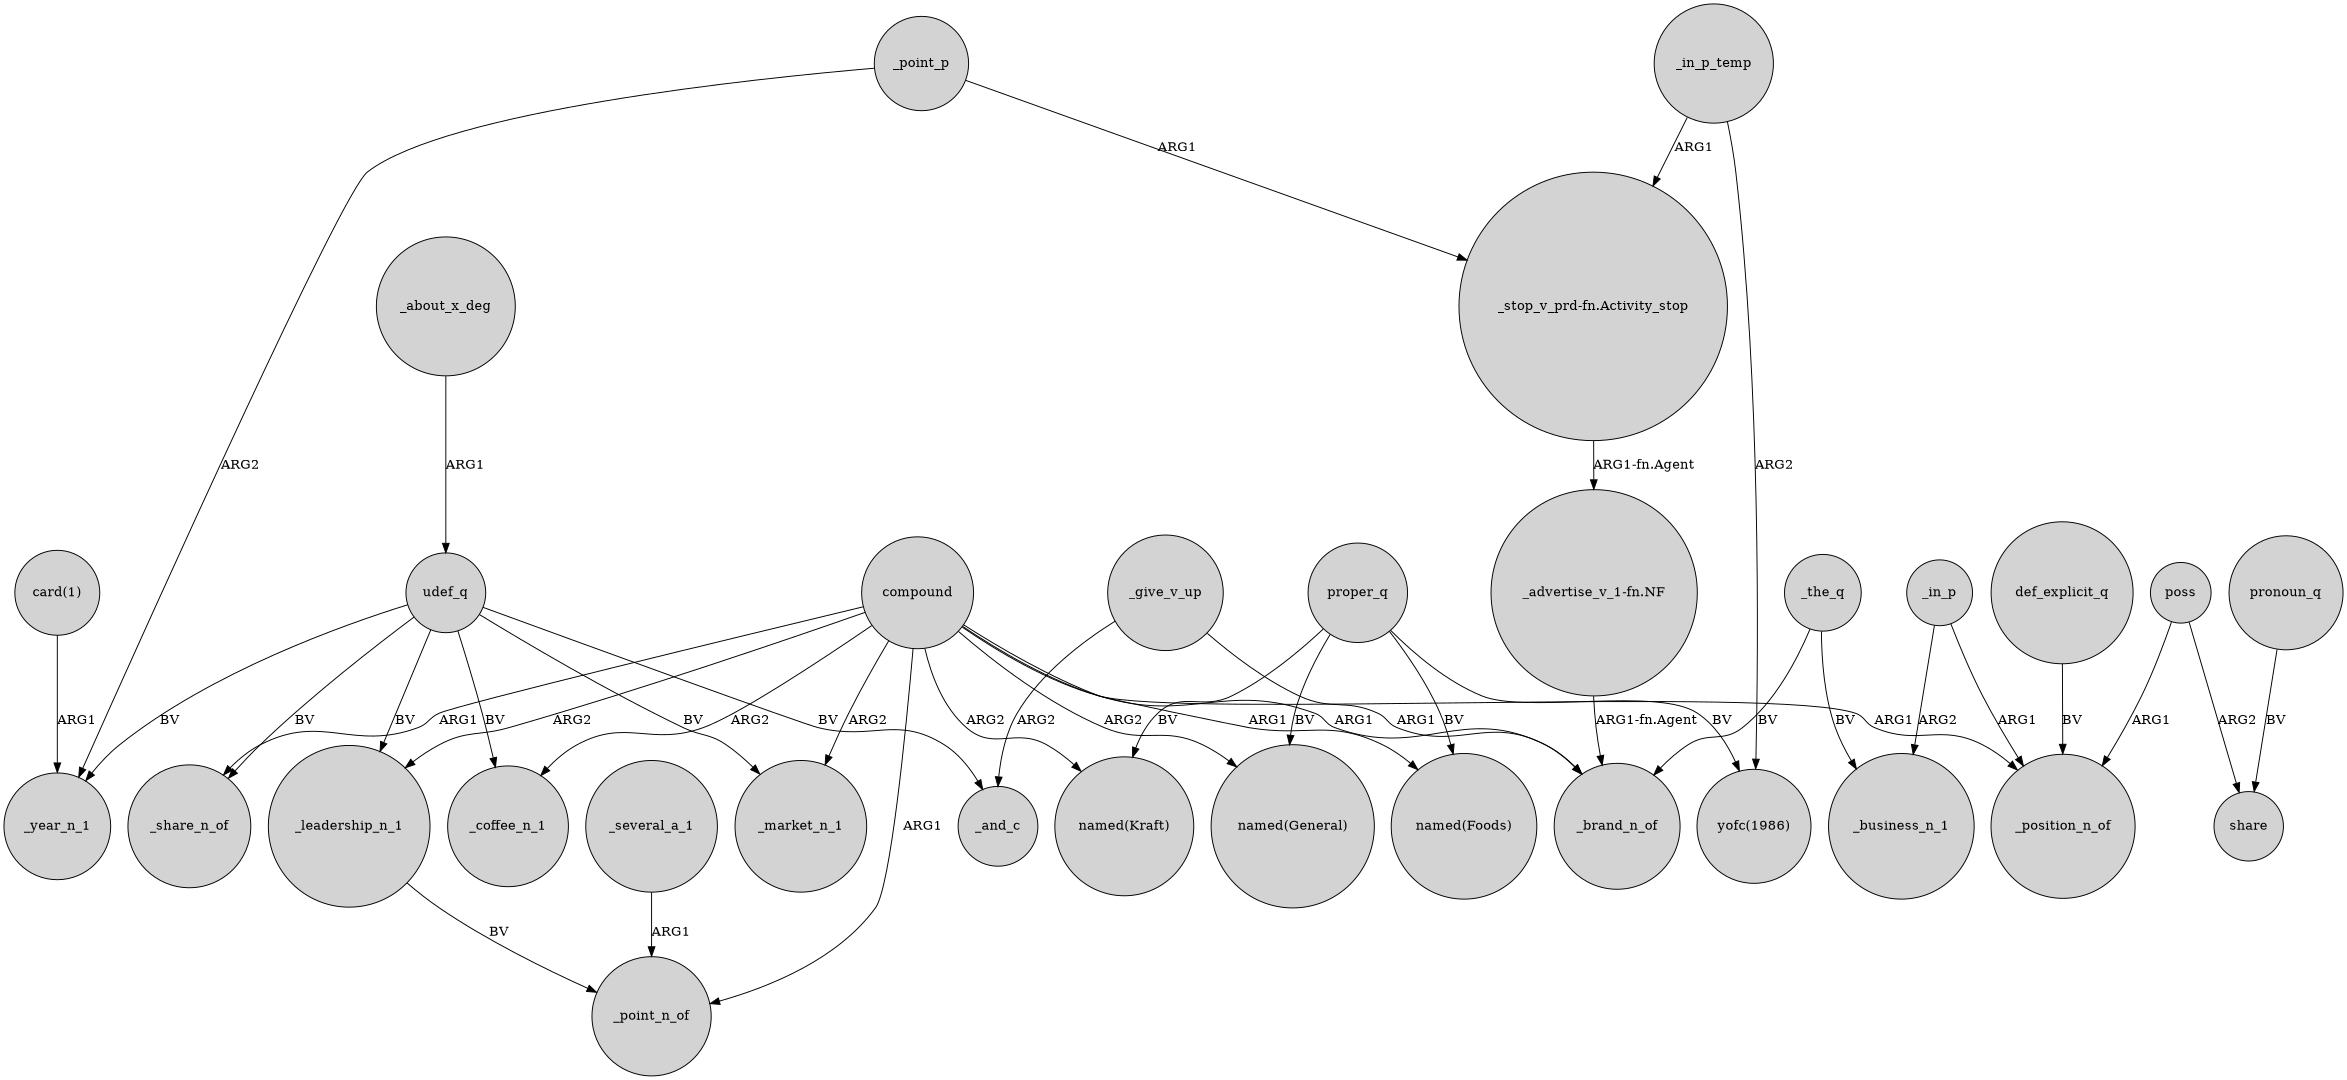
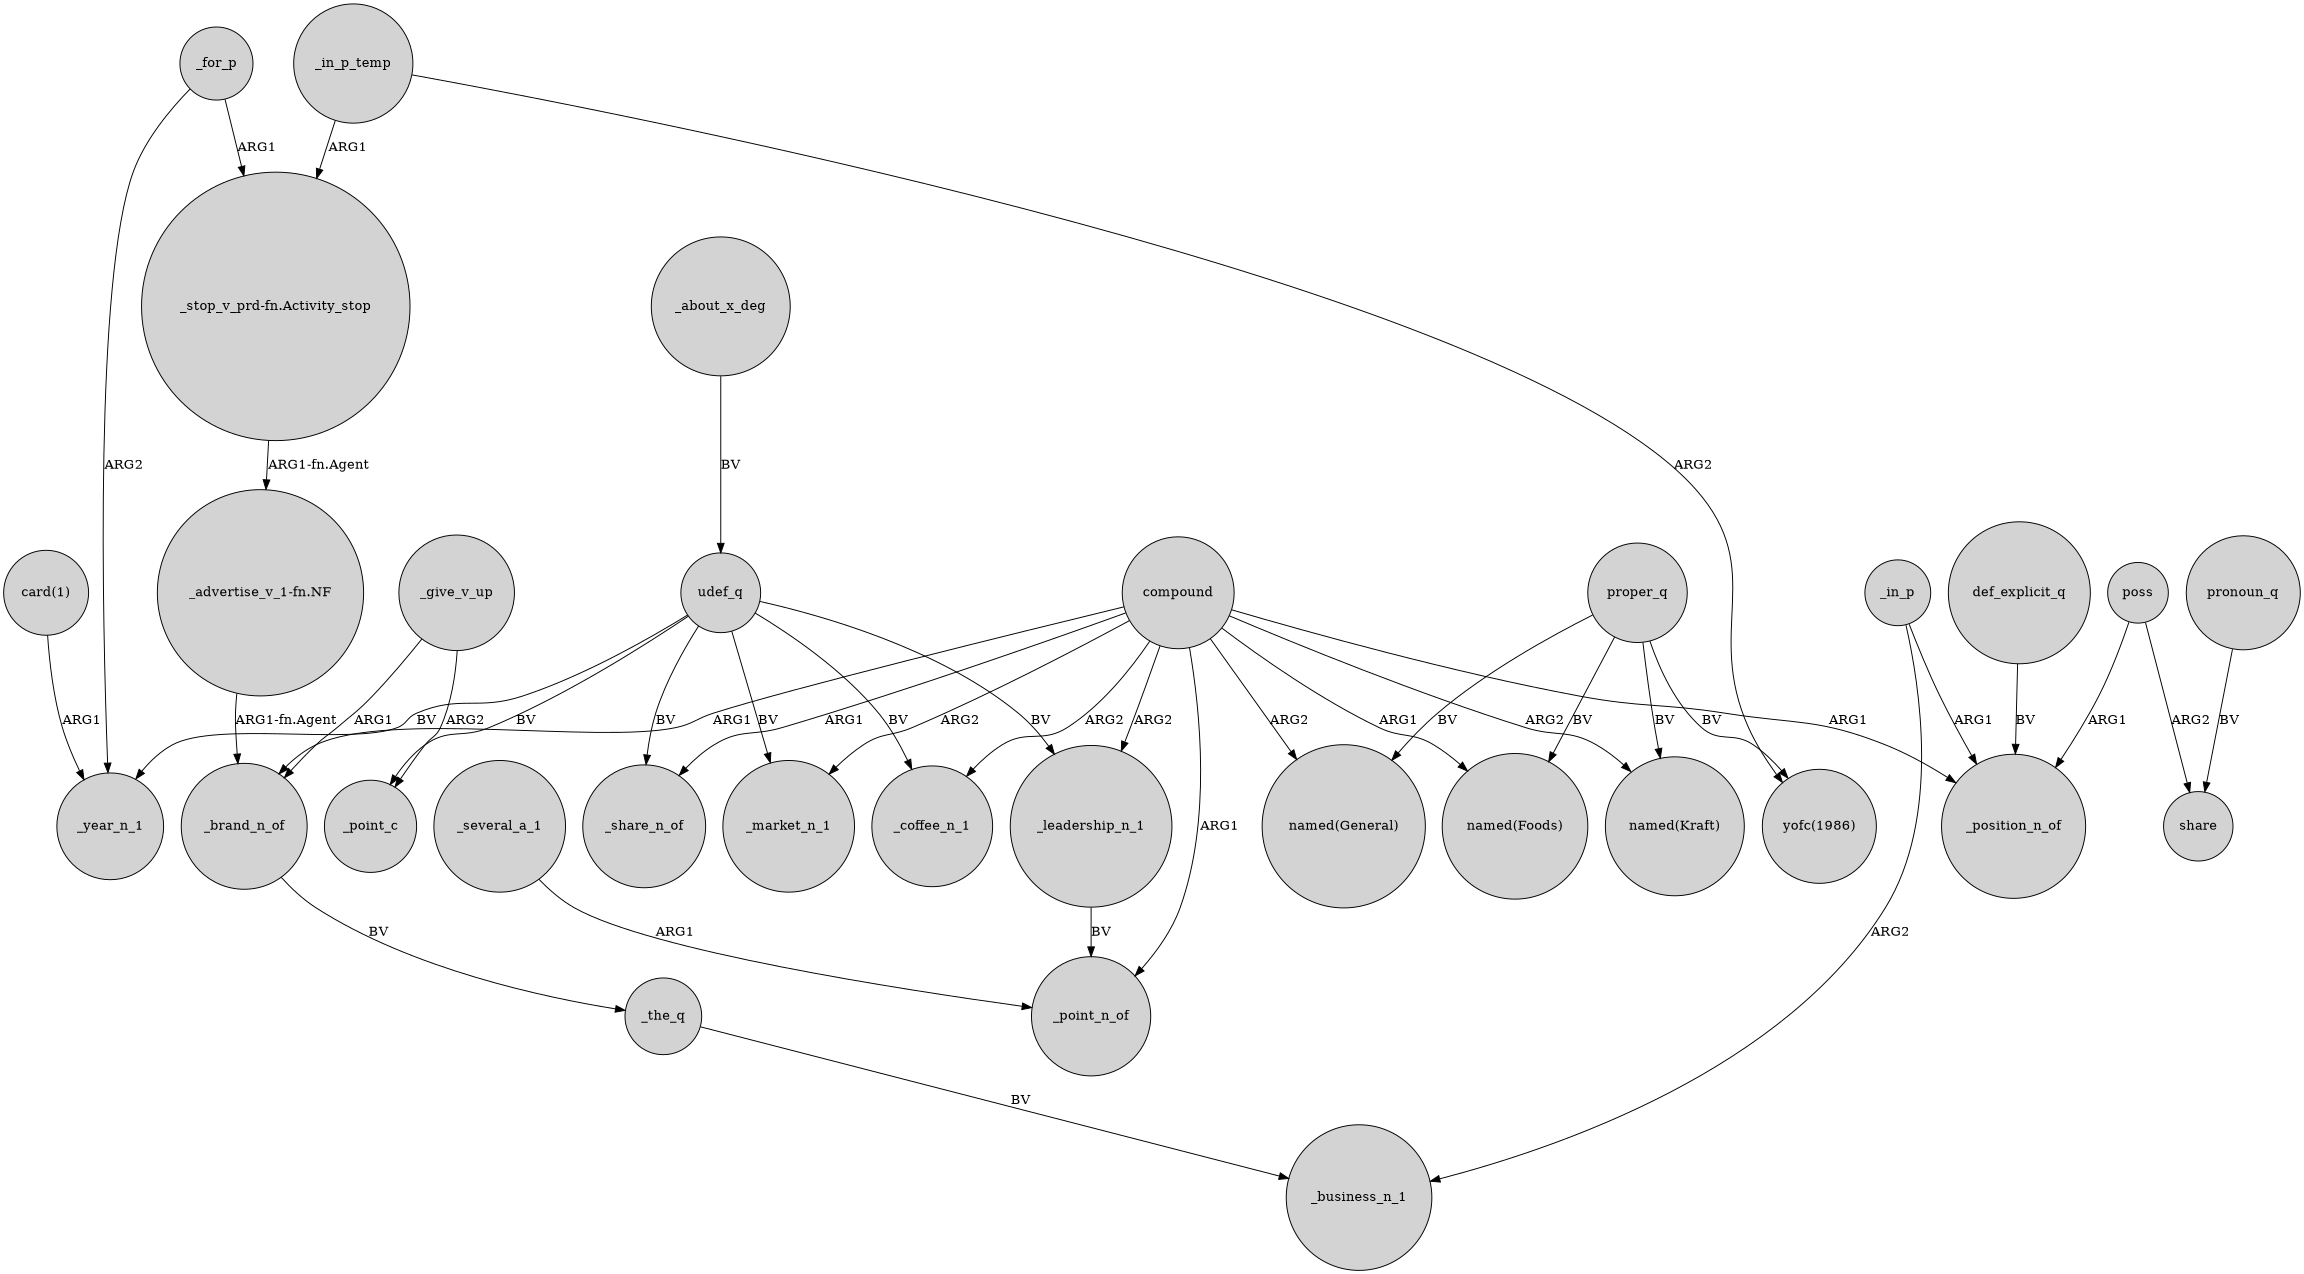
node "_point_p": label "_point_p" -> "_for_p"
edge "_about_x_deg" -> "udef_q": label "ARG1" -> "BV"
edge "_the_q" -> "_brand_n_of": reversed
node "_and_c": label "_and_c" -> "_point_c"
